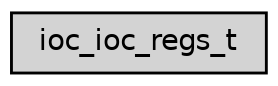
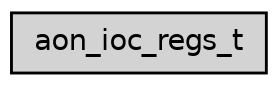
node "ioc_ioc_regs_t": label "ioc_ioc_regs_t" -> "aon_ioc_regs_t"
